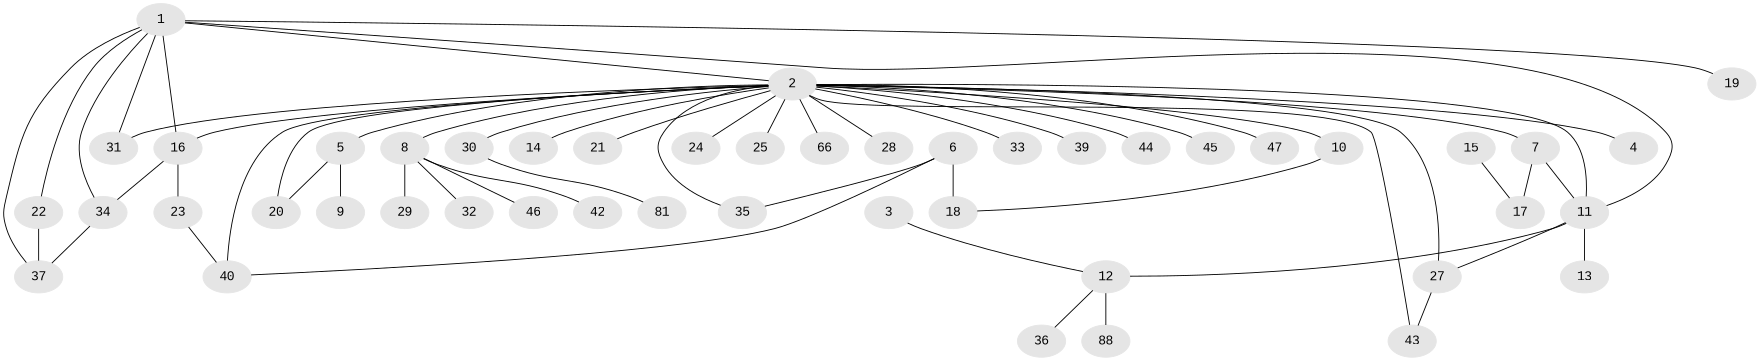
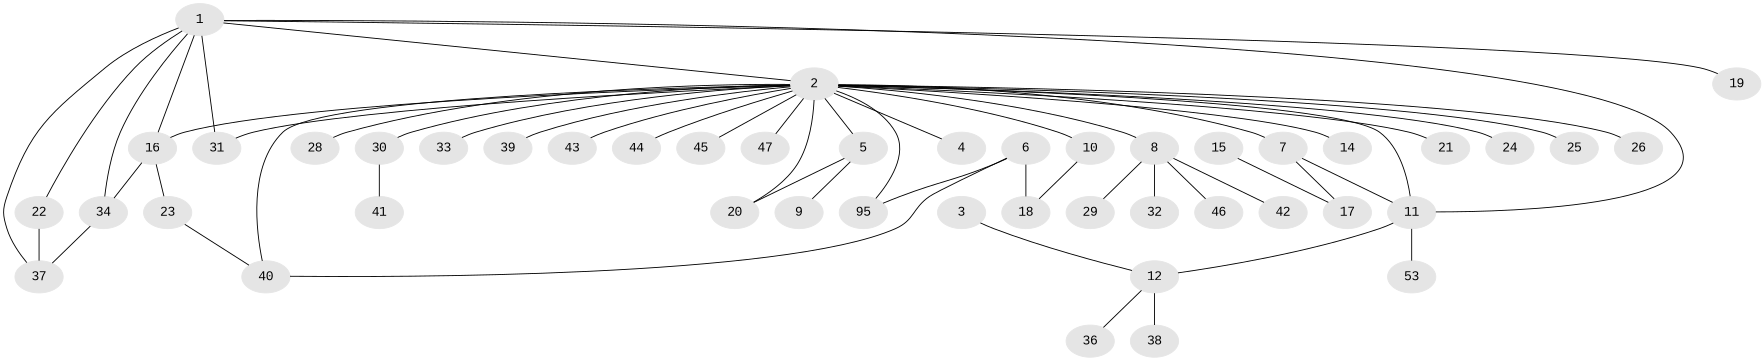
node "66": label "66" -> "26"
node "81": label "81" -> "41"
node "35": label "35" -> "95"
node "27": removed
node "13": label "13" -> "53"
node "88": label "88" -> "38"
